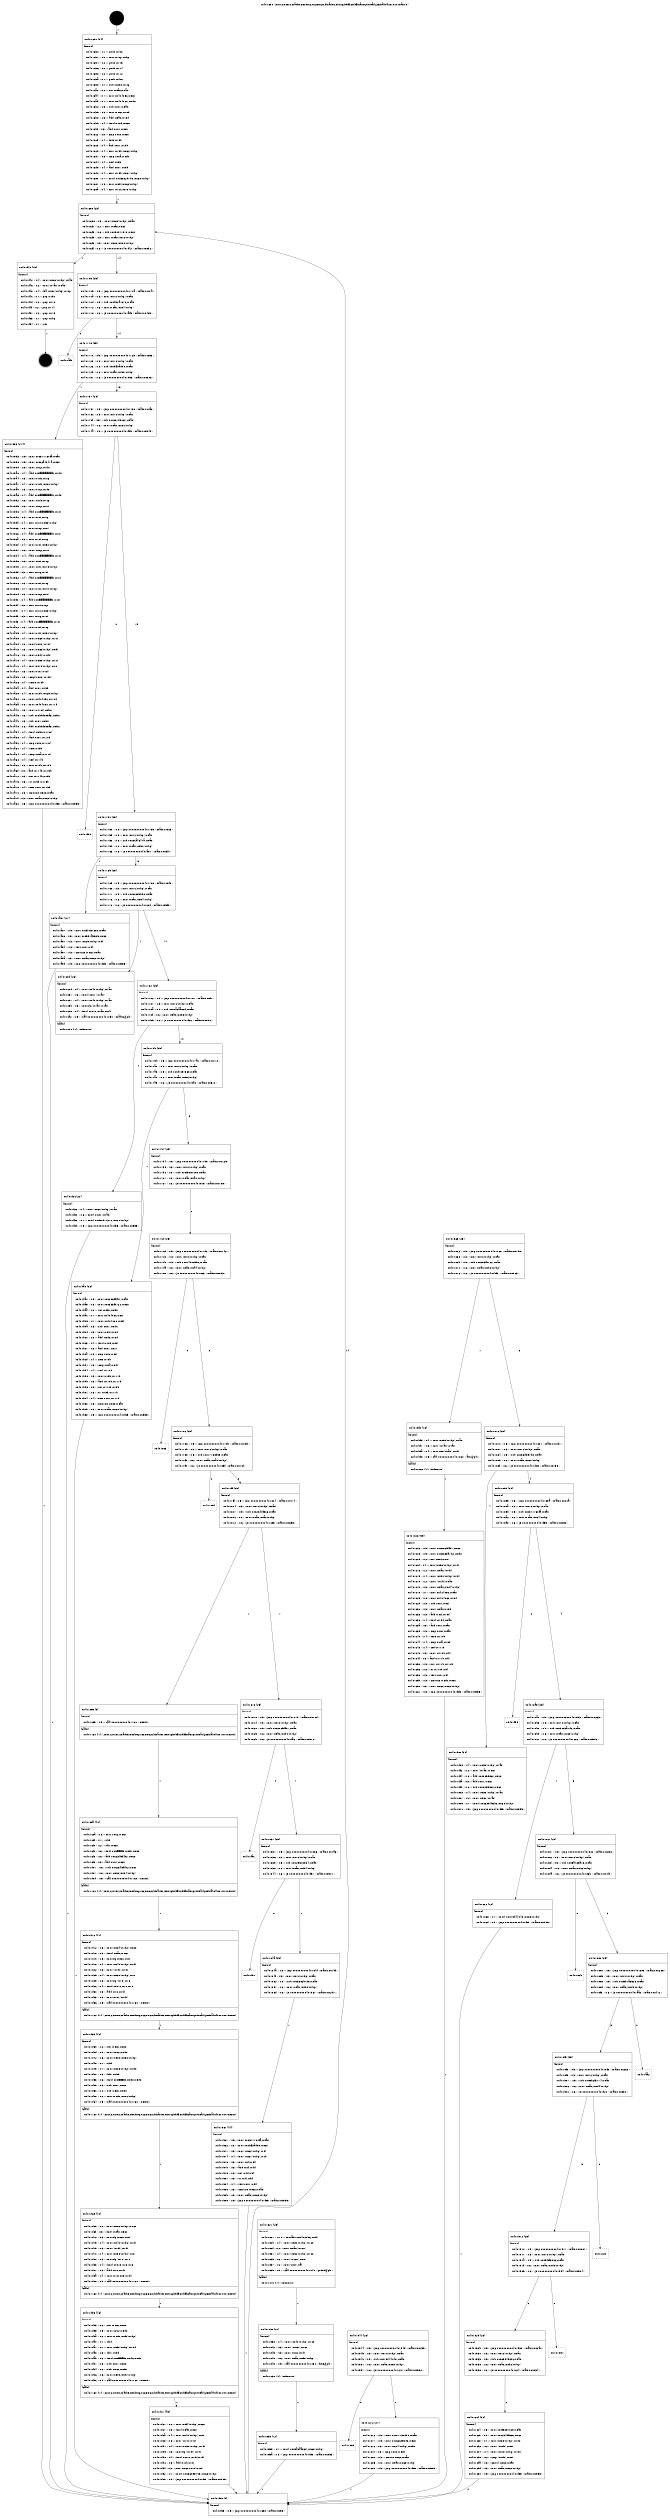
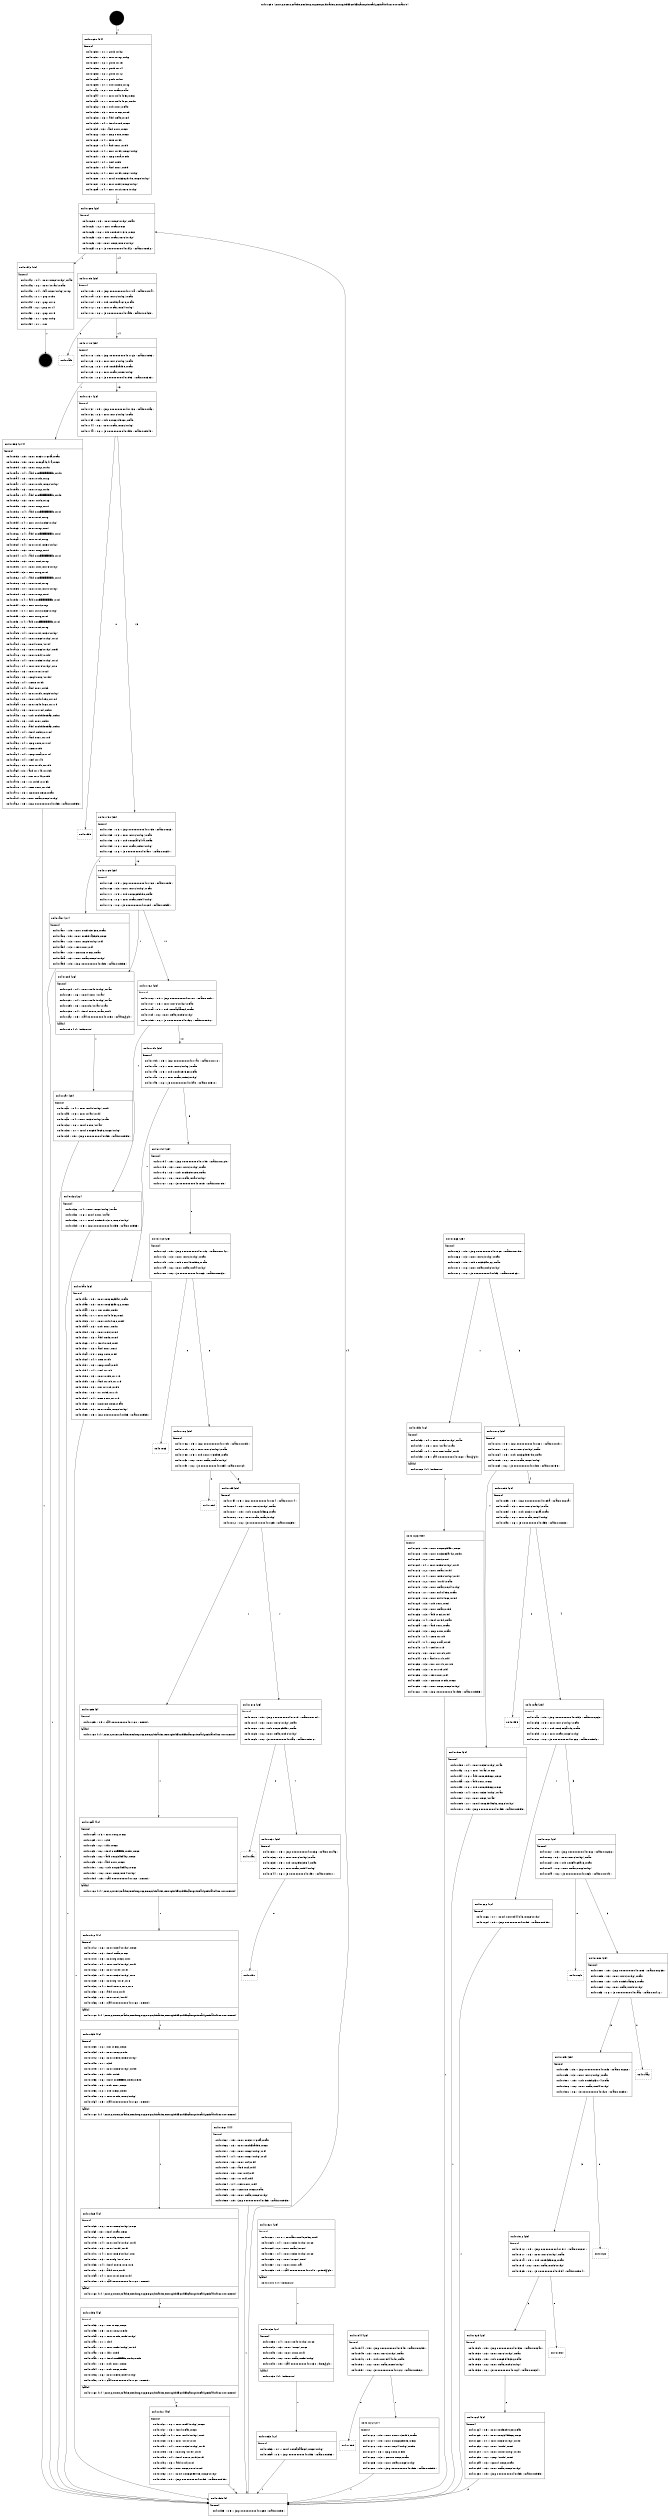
node "0x401ca7 [29]": added
node "0x40184a [25]": removed
edge "0x401dee [39]" -> "0x401fe5 [5]": added, label "1"
